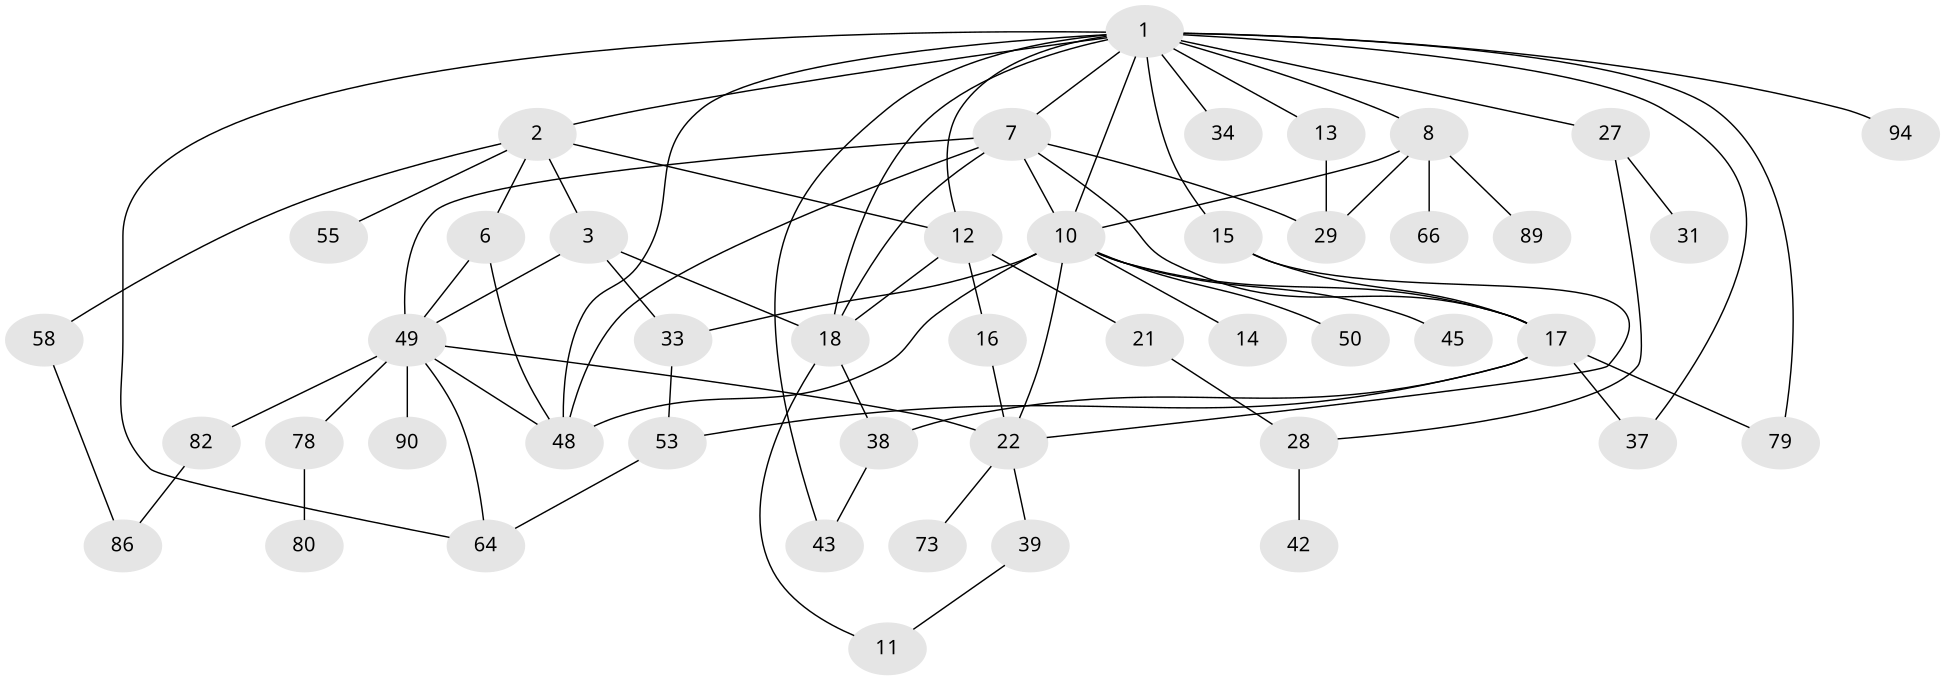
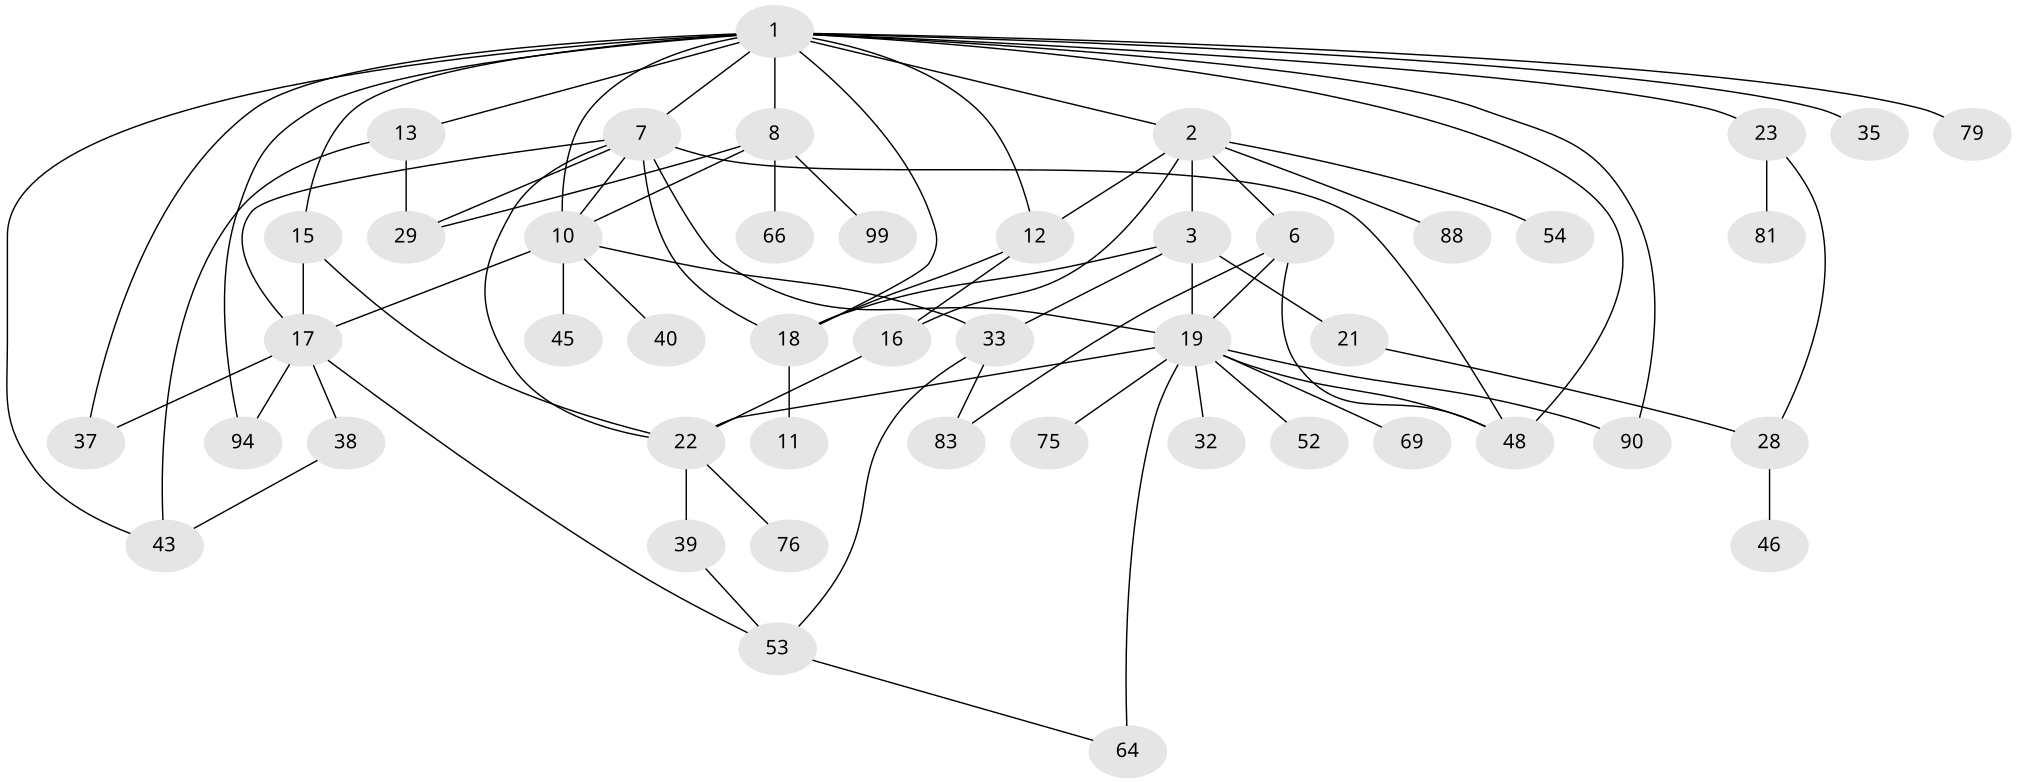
edge "1" -- "64": now "1" -- "90"
node "34": label "34" -> "35"
node "27": label "27" -> "23"
node "55": label "55" -> "54"
node "89": label "89" -> "99"
node "31": label "31" -> "81"
edge "2" -- "16": added
edge "12" -- "21": now "3" -- "21"
edge "13" -- "43": added
node "58": label "58" -> "88"
node "49": label "49" -> "19"
node "14": removed
node "50": label "50" -> "40"
edge "10" -- "22": now "7" -- "22"
edge "10" -- "48": removed
edge "17" -- "79": now "17" -- "94"
edge "18" -- "38": removed
node "82": label "82" -> "52"
node "78": label "78" -> "75"
node "83": added
node "32": added
node "69": added
node "86": removed
node "80": removed
node "73": label "73" -> "76"
node "42": label "42" -> "46"
edge "39" -- "11": now "39" -- "53"
